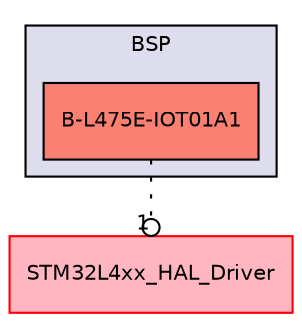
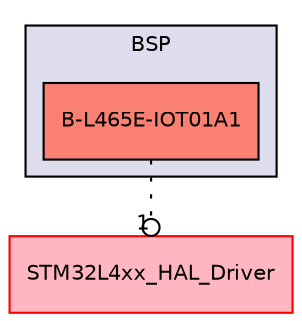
node "B-L475E-IOT01A1": label "B-L475E-IOT01A1" -> "B-L465E-IOT01A1"
